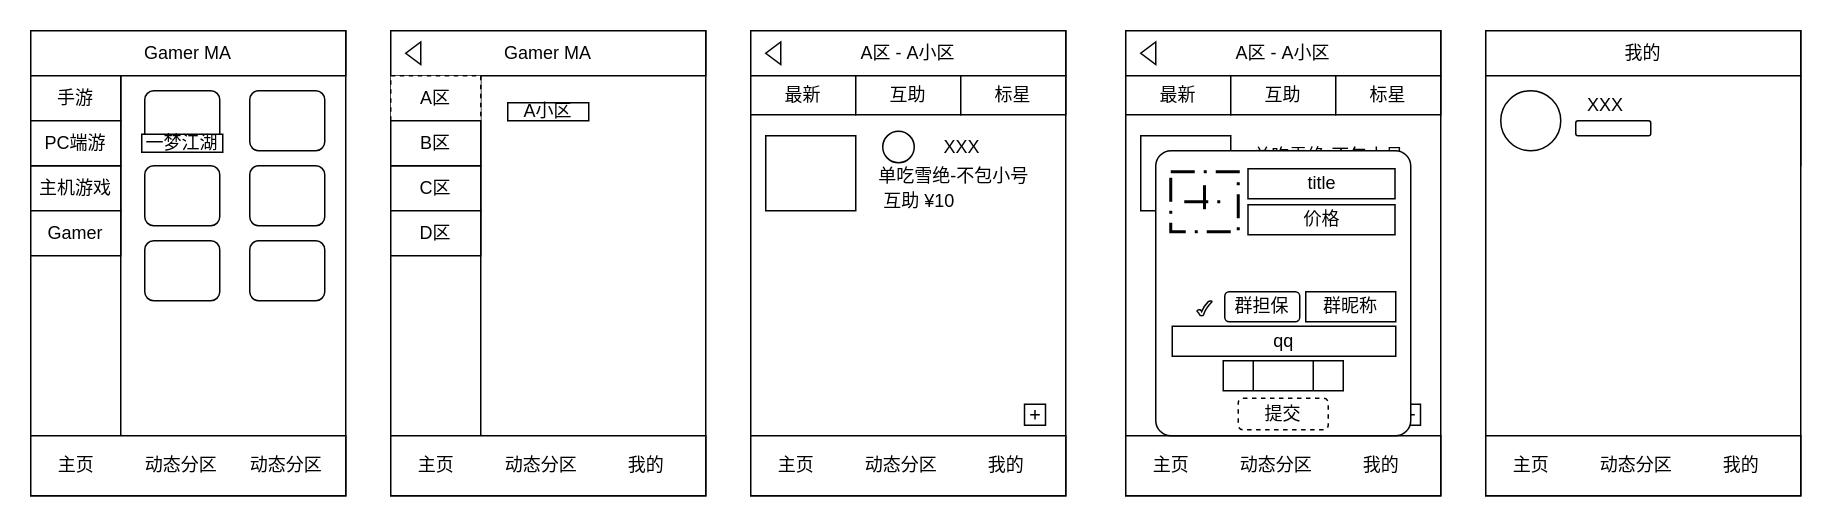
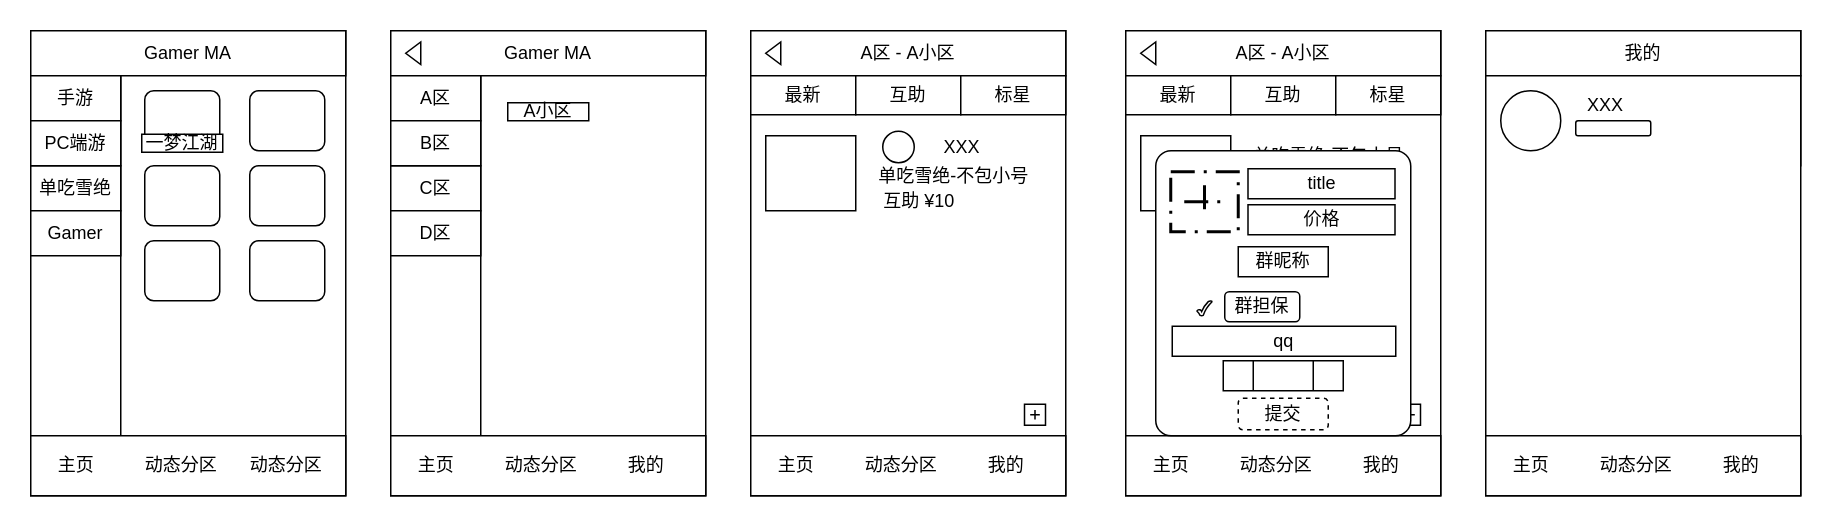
node "A区": style dashed -> solid
node "主机游戏": label "主机游戏" -> "单吃雪绝"
node "群昵称": moved (1351, 307) -> (1283, 262)
